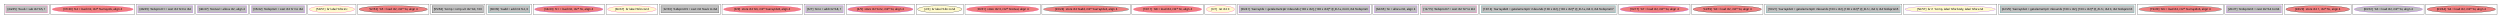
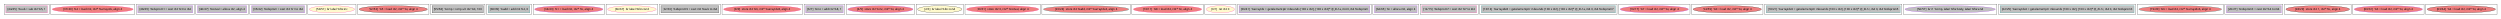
node "[56/57]  br i1 %cmp, label %for.body, label %for.end": fillcolor lemonchiffon -> grey
node "[60/61]  %3 = load i32, i32* %i, align 4": fillcolor grey -> lightcoral
